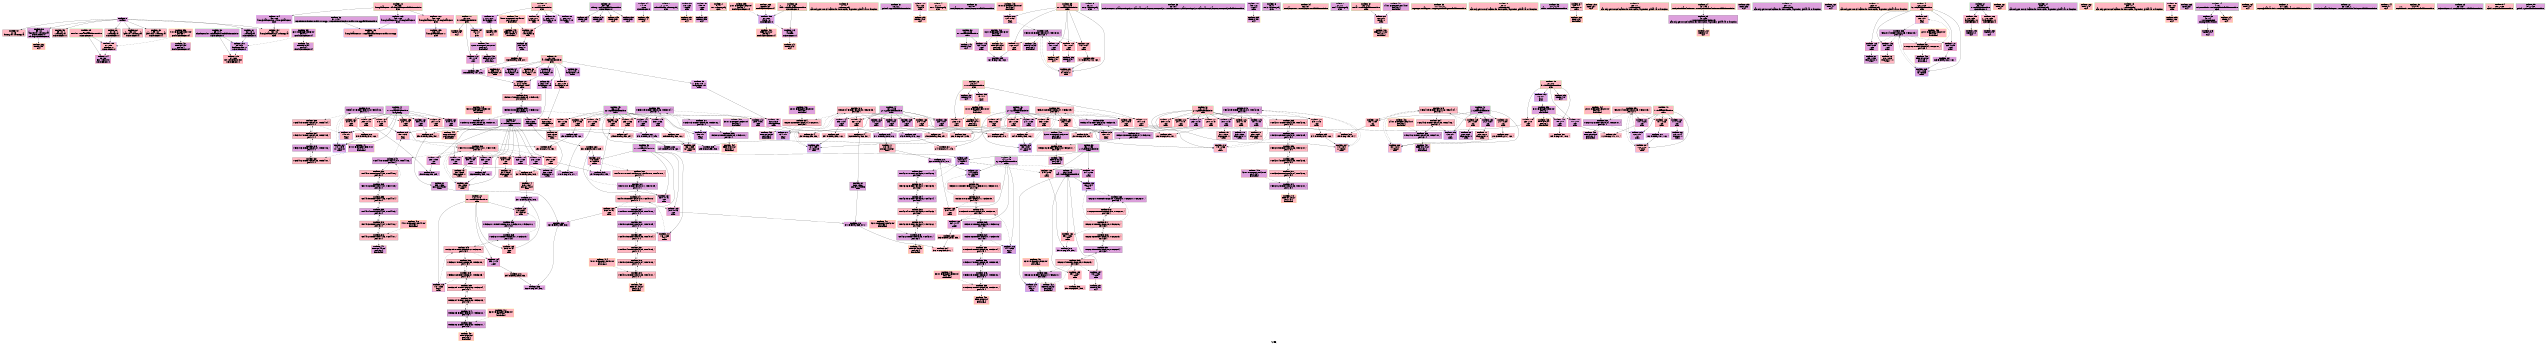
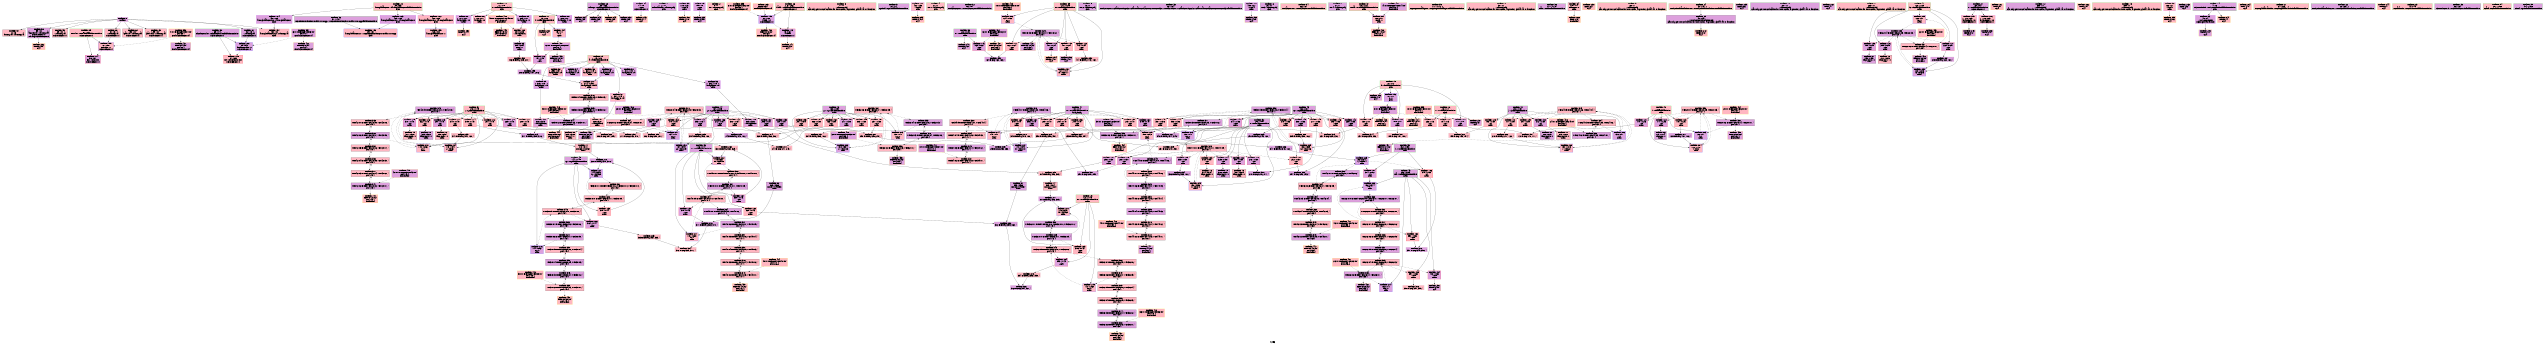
node "NodeID: 193": removed
